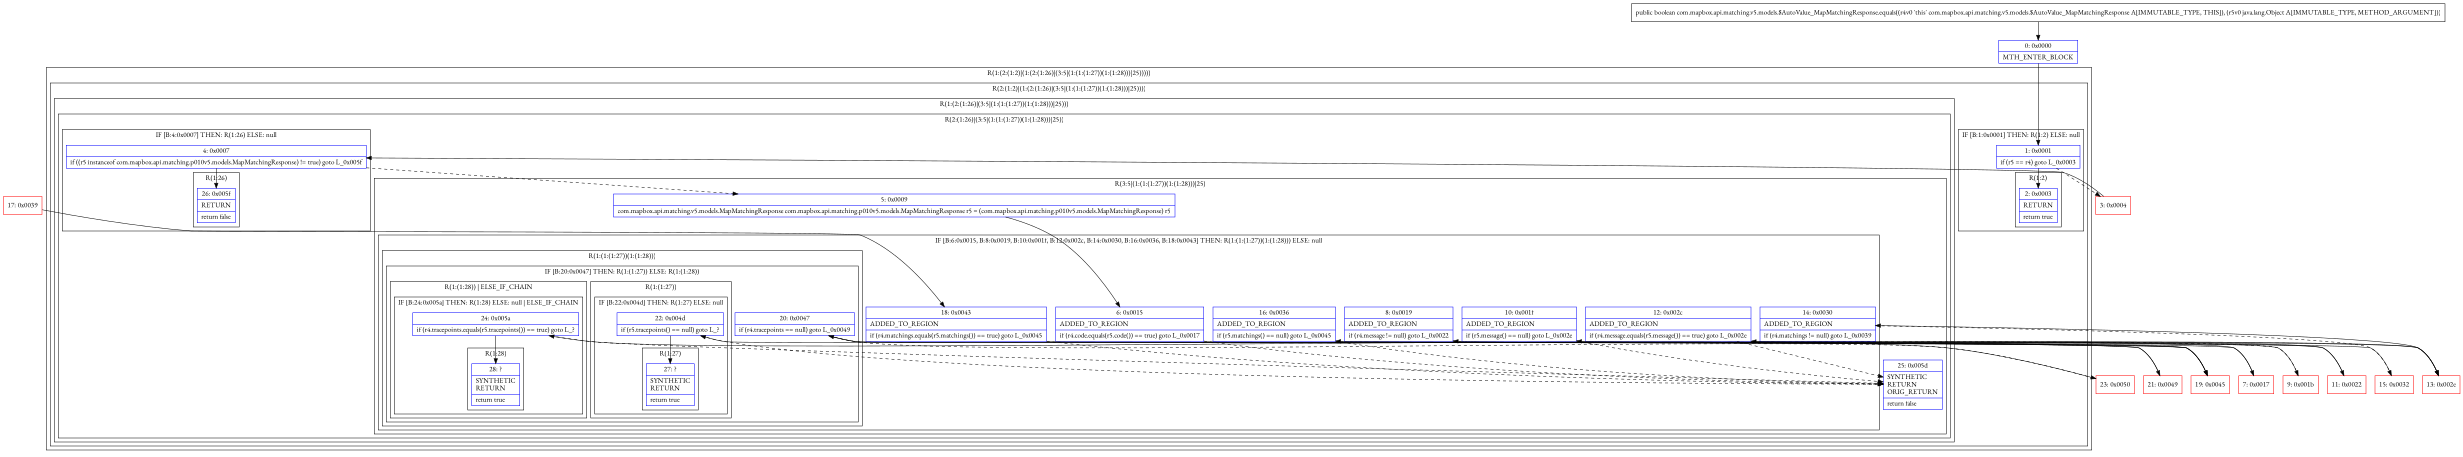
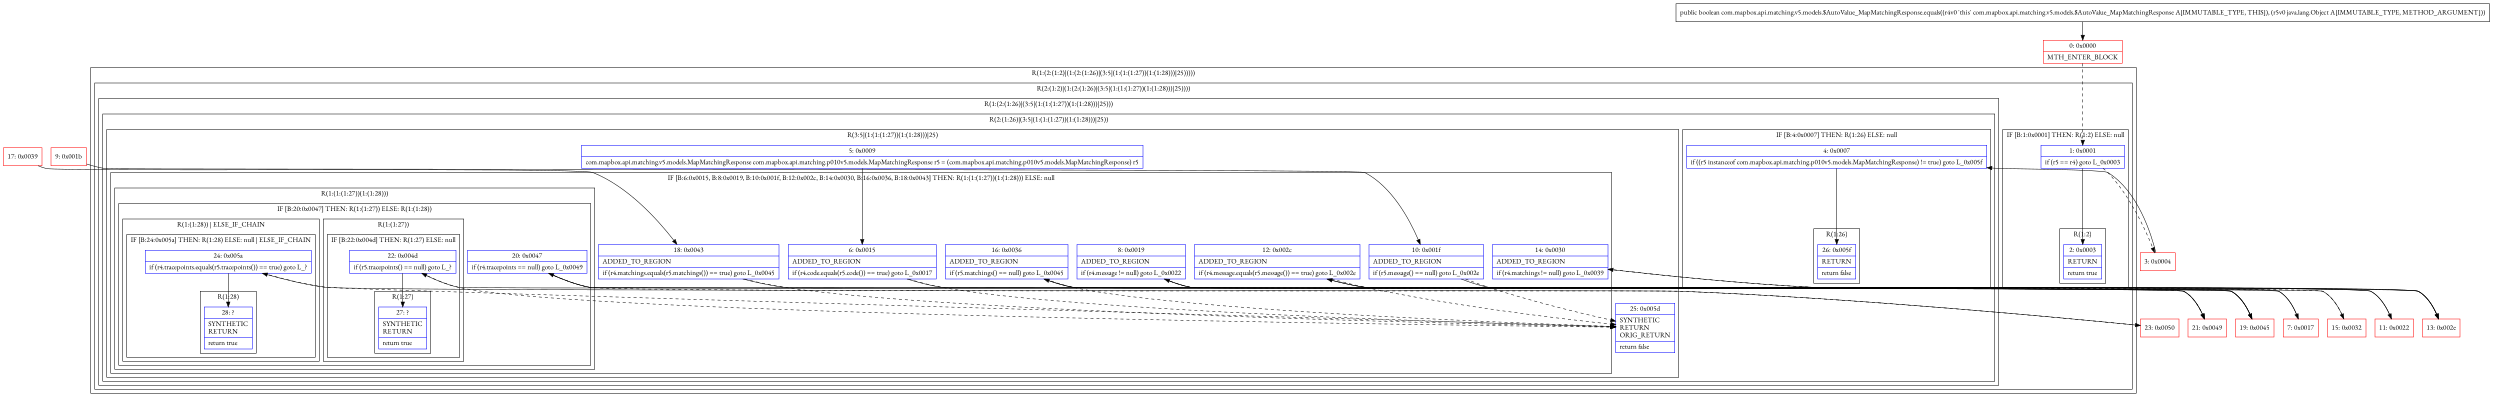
node "0: 0x0000": color blue -> red
edge "0: 0x0000" -> "1: 0x0001": style solid -> dashed
edge "4: 0x0007" -> "5: 0x0009": removed
edge "8: 0x0019" -> "9: 0x001b": now "8: 0x0019" -> "21: 0x0049"
